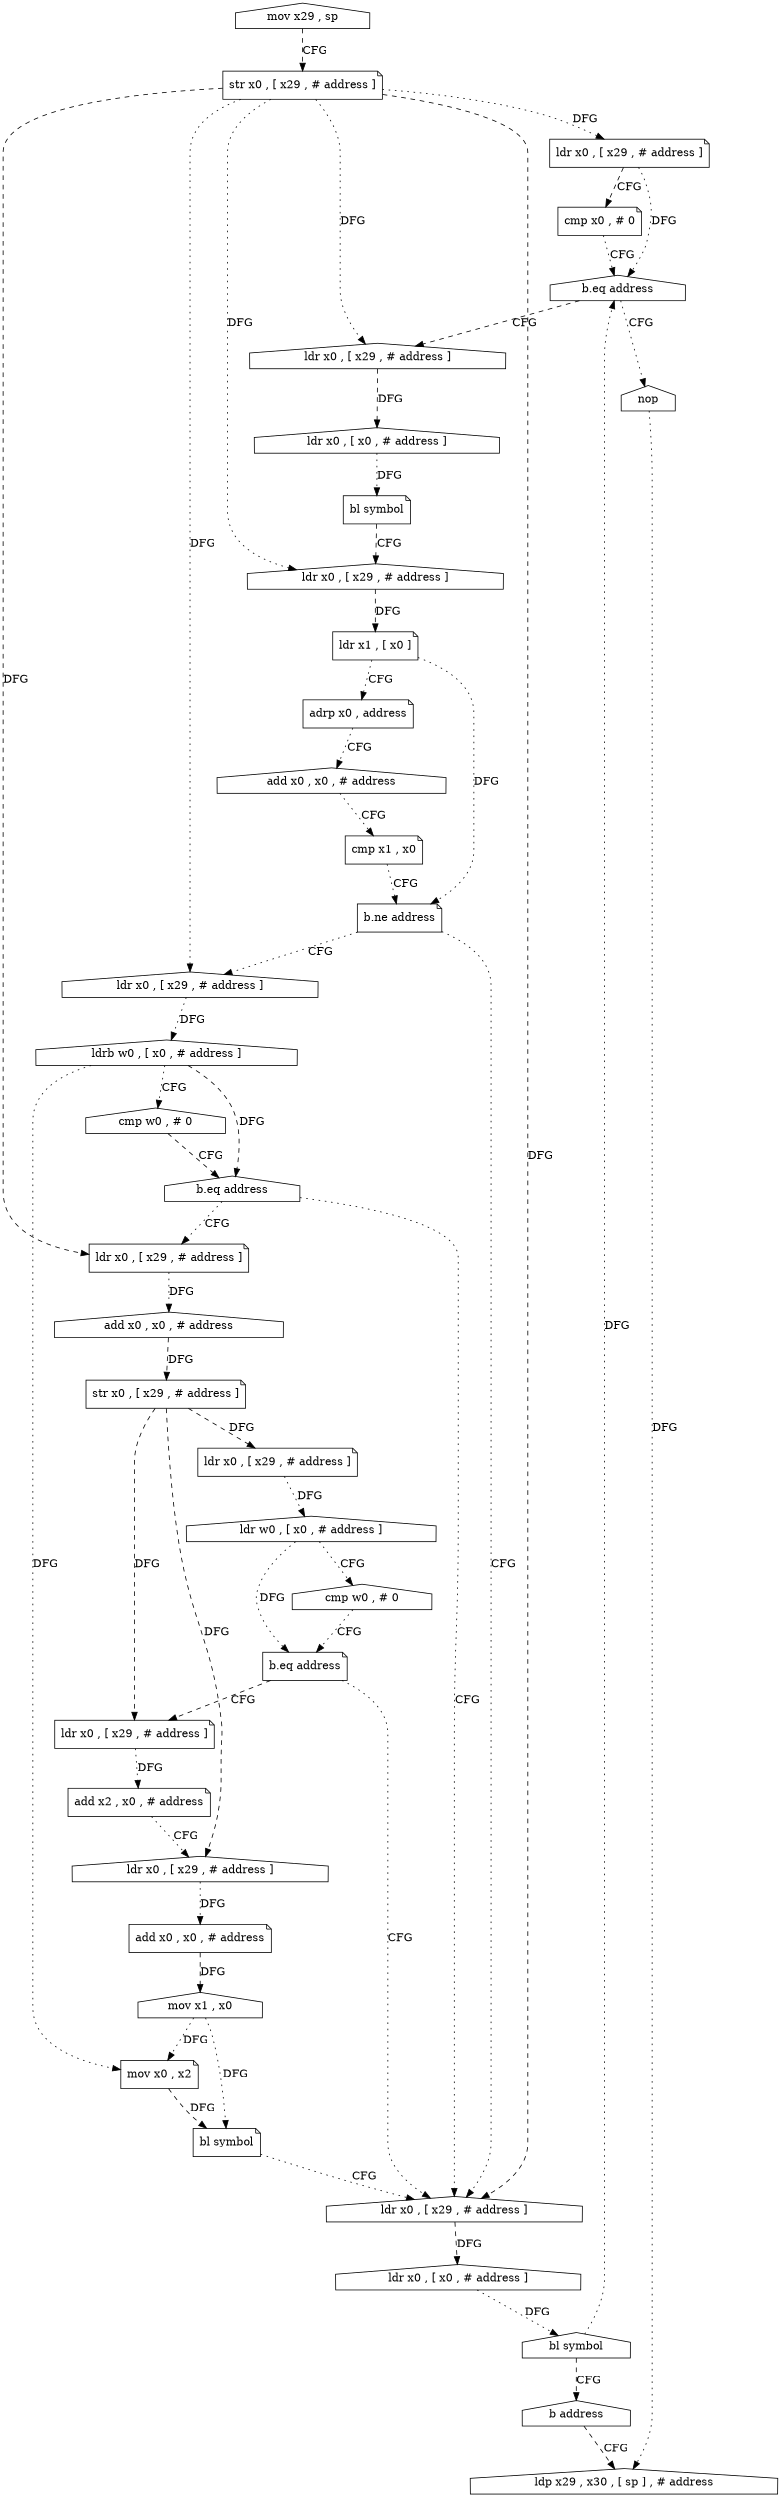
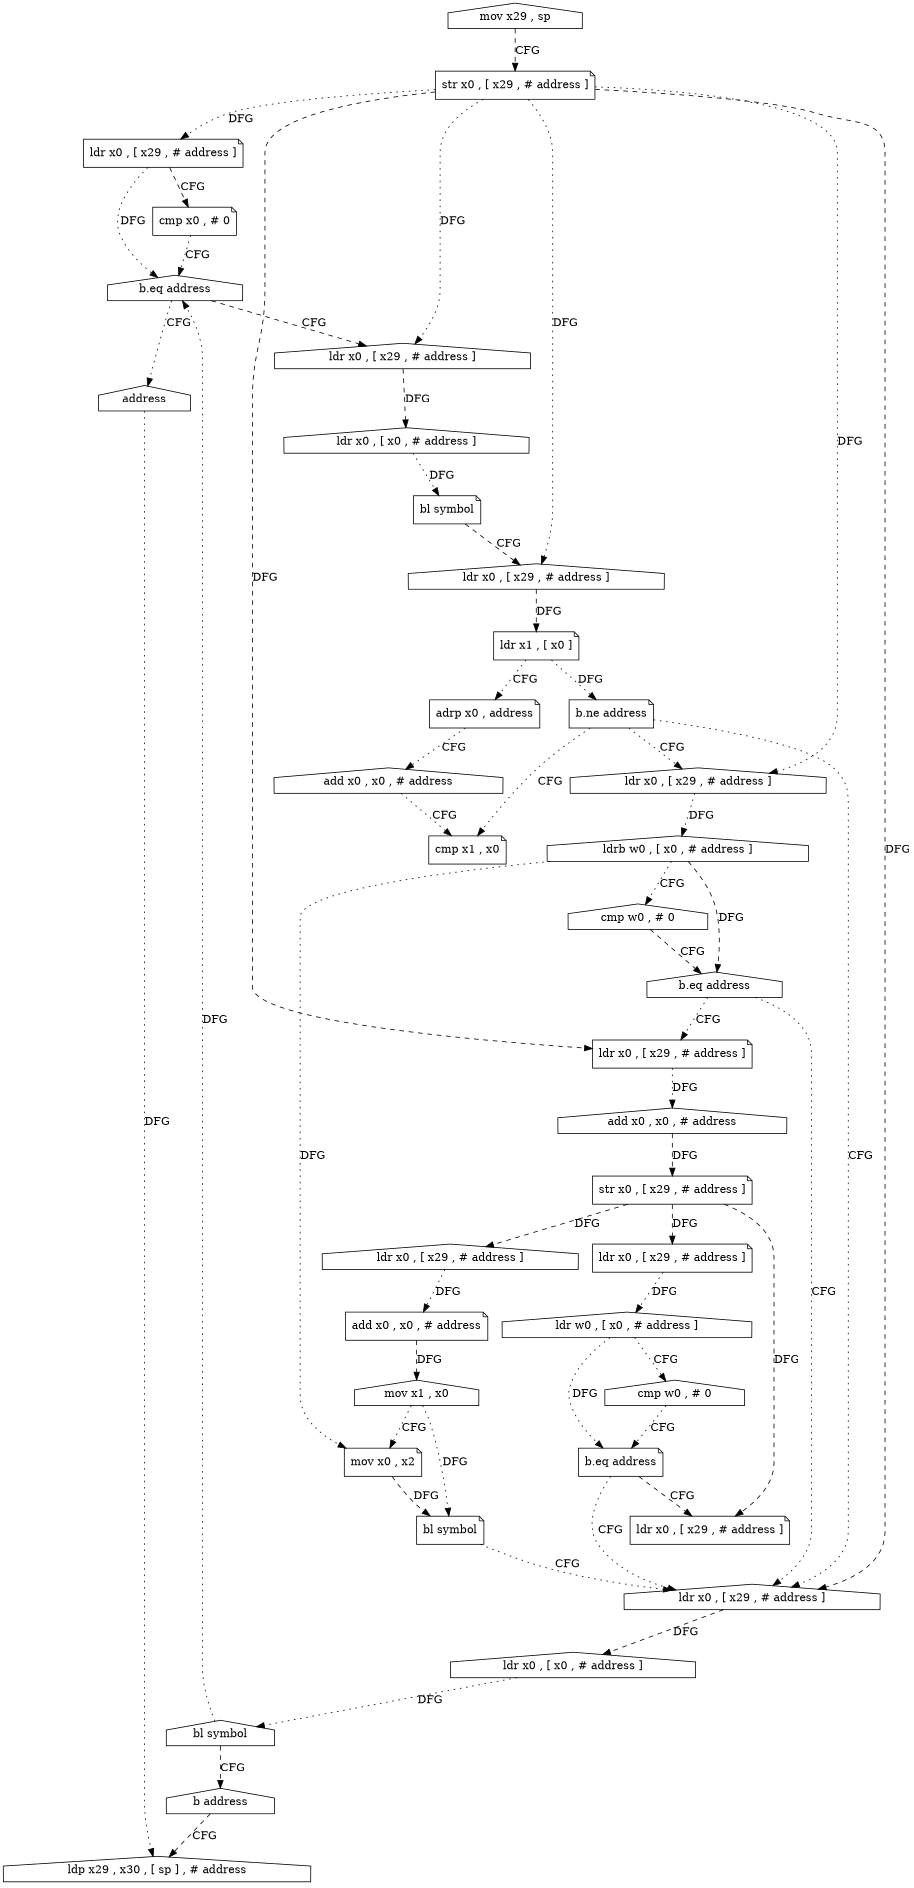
node "nop": label "nop" -> "address"
edge "cmp x1 , x0" -> "b.ne address": reversed
node "add x2 , x0 , # address": removed
edge "mov x1 , x0" -> "mov x0 , x2": label "DFG" -> "CFG"
